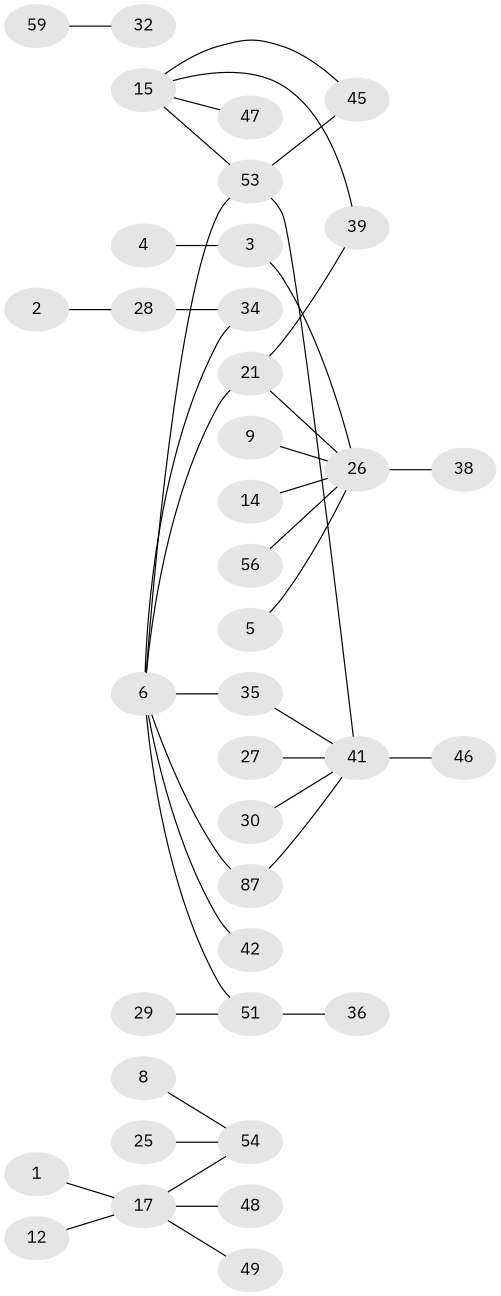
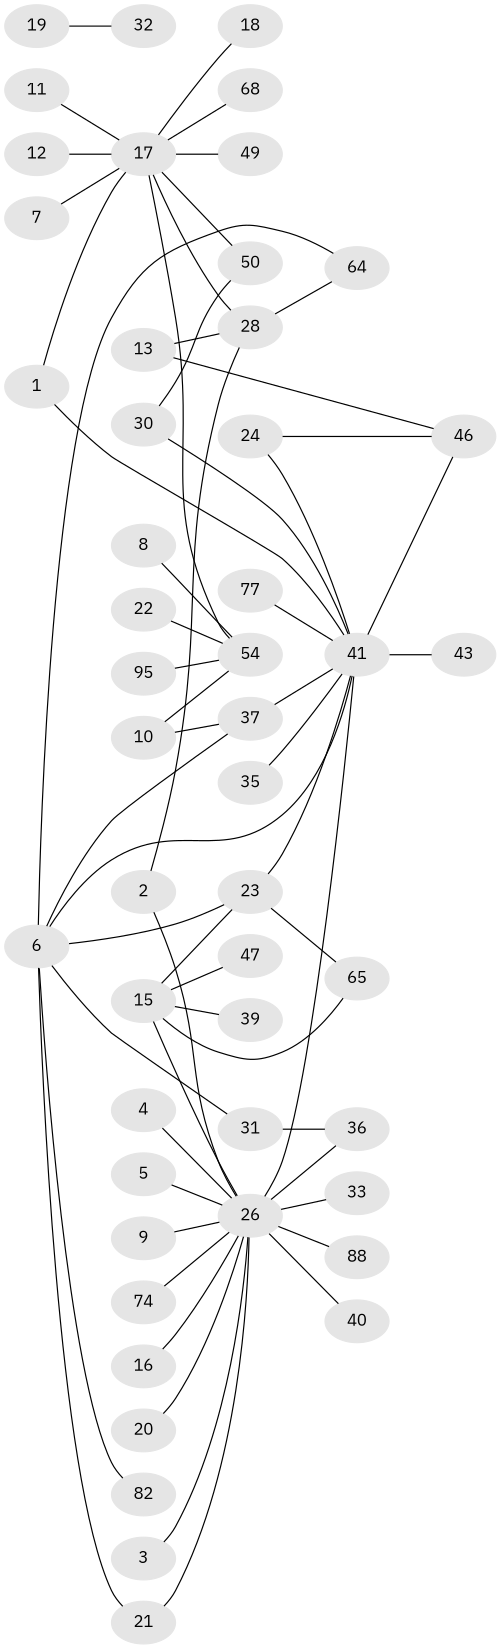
node "59": label "59" -> "19"
node "18": added
node "11": added
node "45": label "45" -> "65"
node "53": label "53" -> "23"
node "7": added
edge "4" -- "3": now "4" -- "26"
edge "17" -- "28": added
node "50": added
edge "39" -- "21": removed
node "34": label "34" -> "64"
node "13": added
node "24": added
node "38": label "38" -> "88"
node "14": label "14" -> "74"
edge "1" -- "41": added
node "56": label "56" -> "16"
node "22": added
node "43": added
edge "6" -- "35": now "6" -- "41"
node "10": added
node "27": label "27" -> "77"
node "87": label "87" -> "37"
edge "41" -- "26": added
node "42": label "42" -> "82"
node "29": removed
node "51": label "51" -> "31"
edge "2" -- "26": added
edge "15" -- "26": added
node "25": label "25" -> "95"
edge "36" -- "26": added
node "33": added
node "48": label "48" -> "68"
node "40": added
node "20": added
